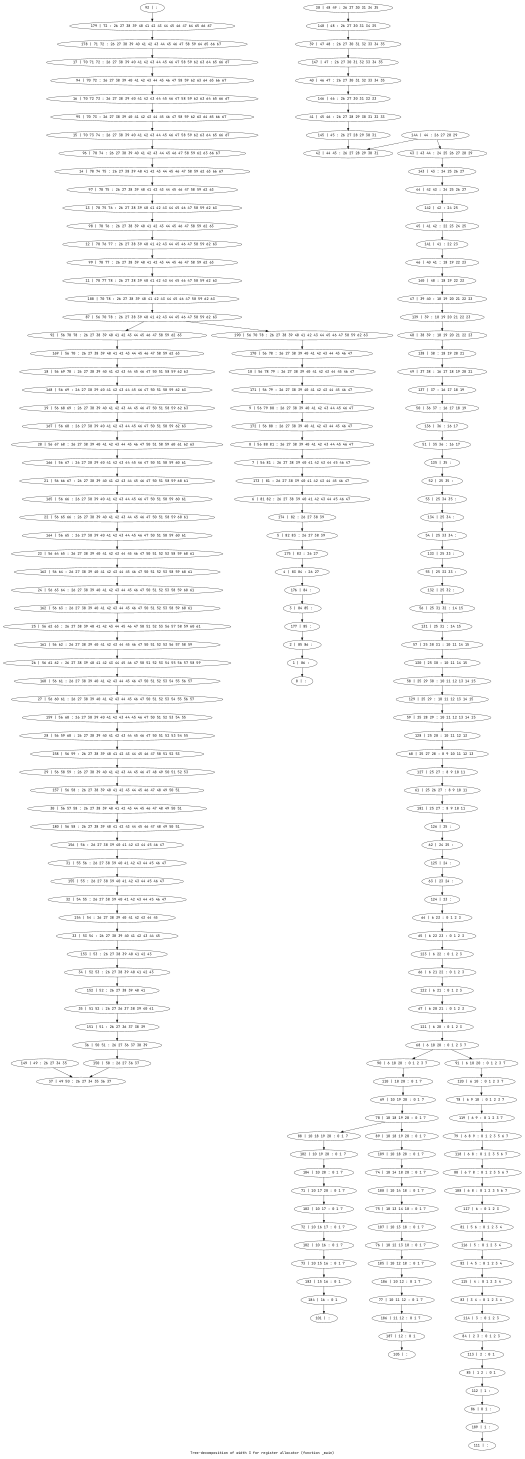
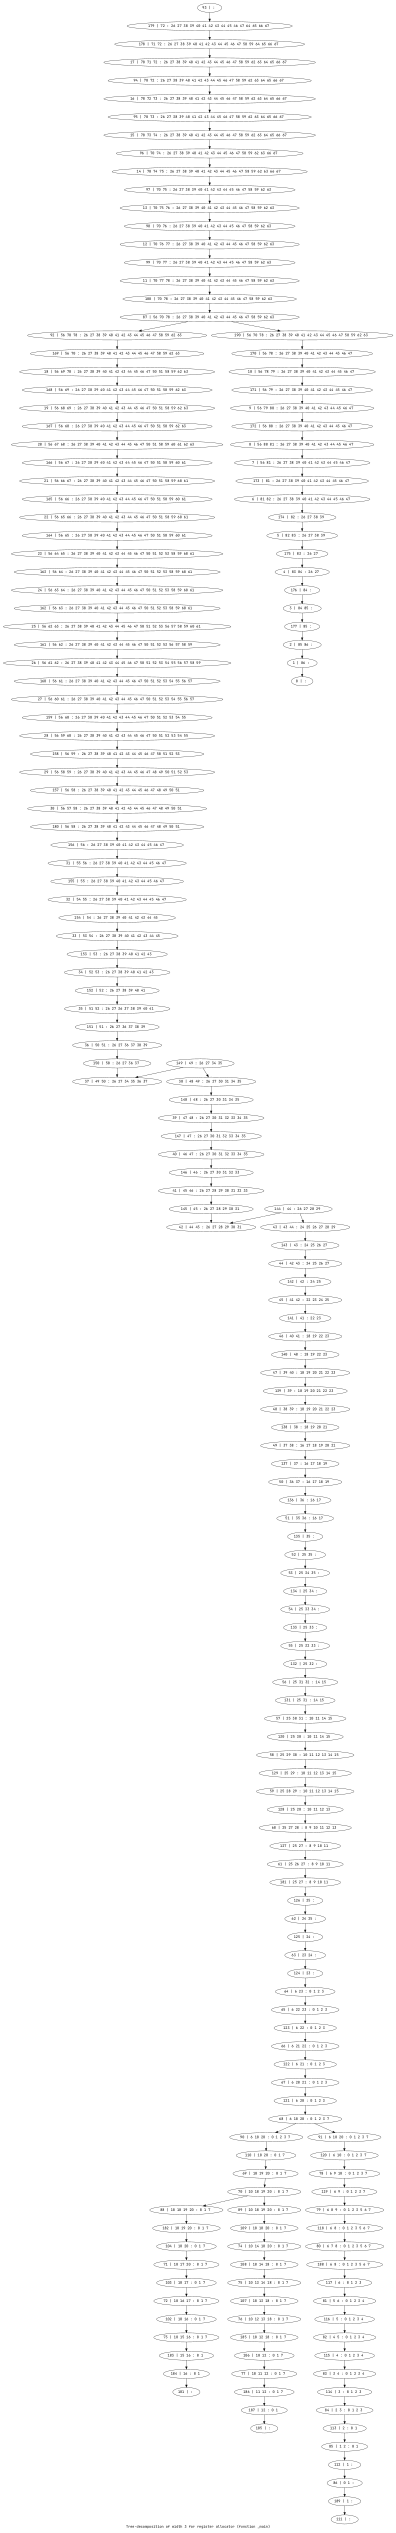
edge "149 | 49 : 26 27 34 35" -> "38 | 48 49 : 26 27 30 31 34 35": added
